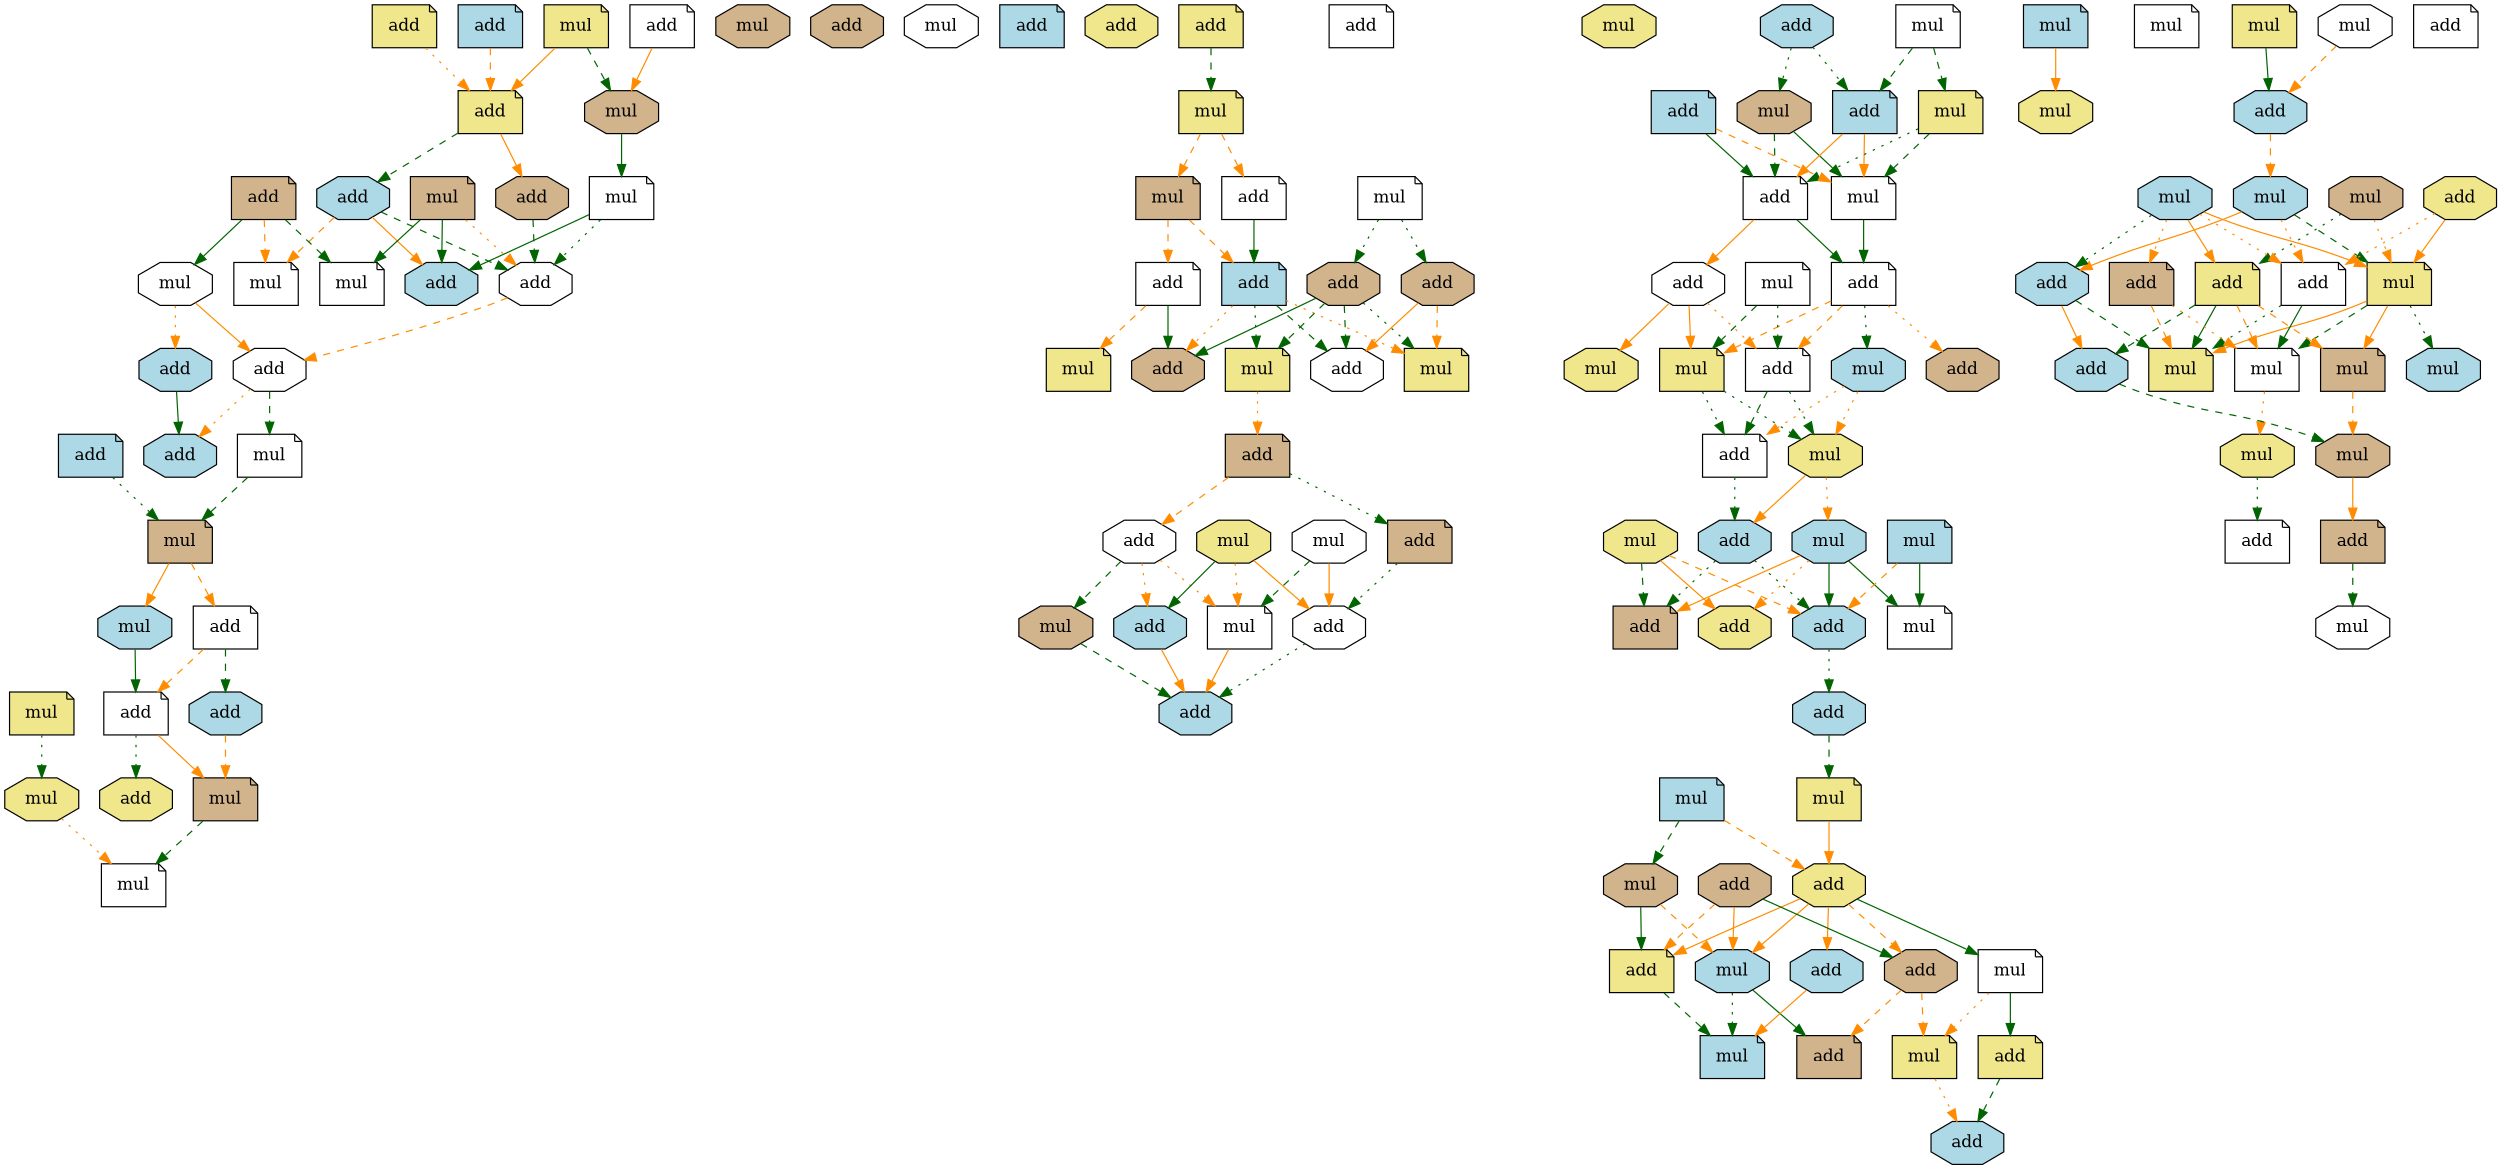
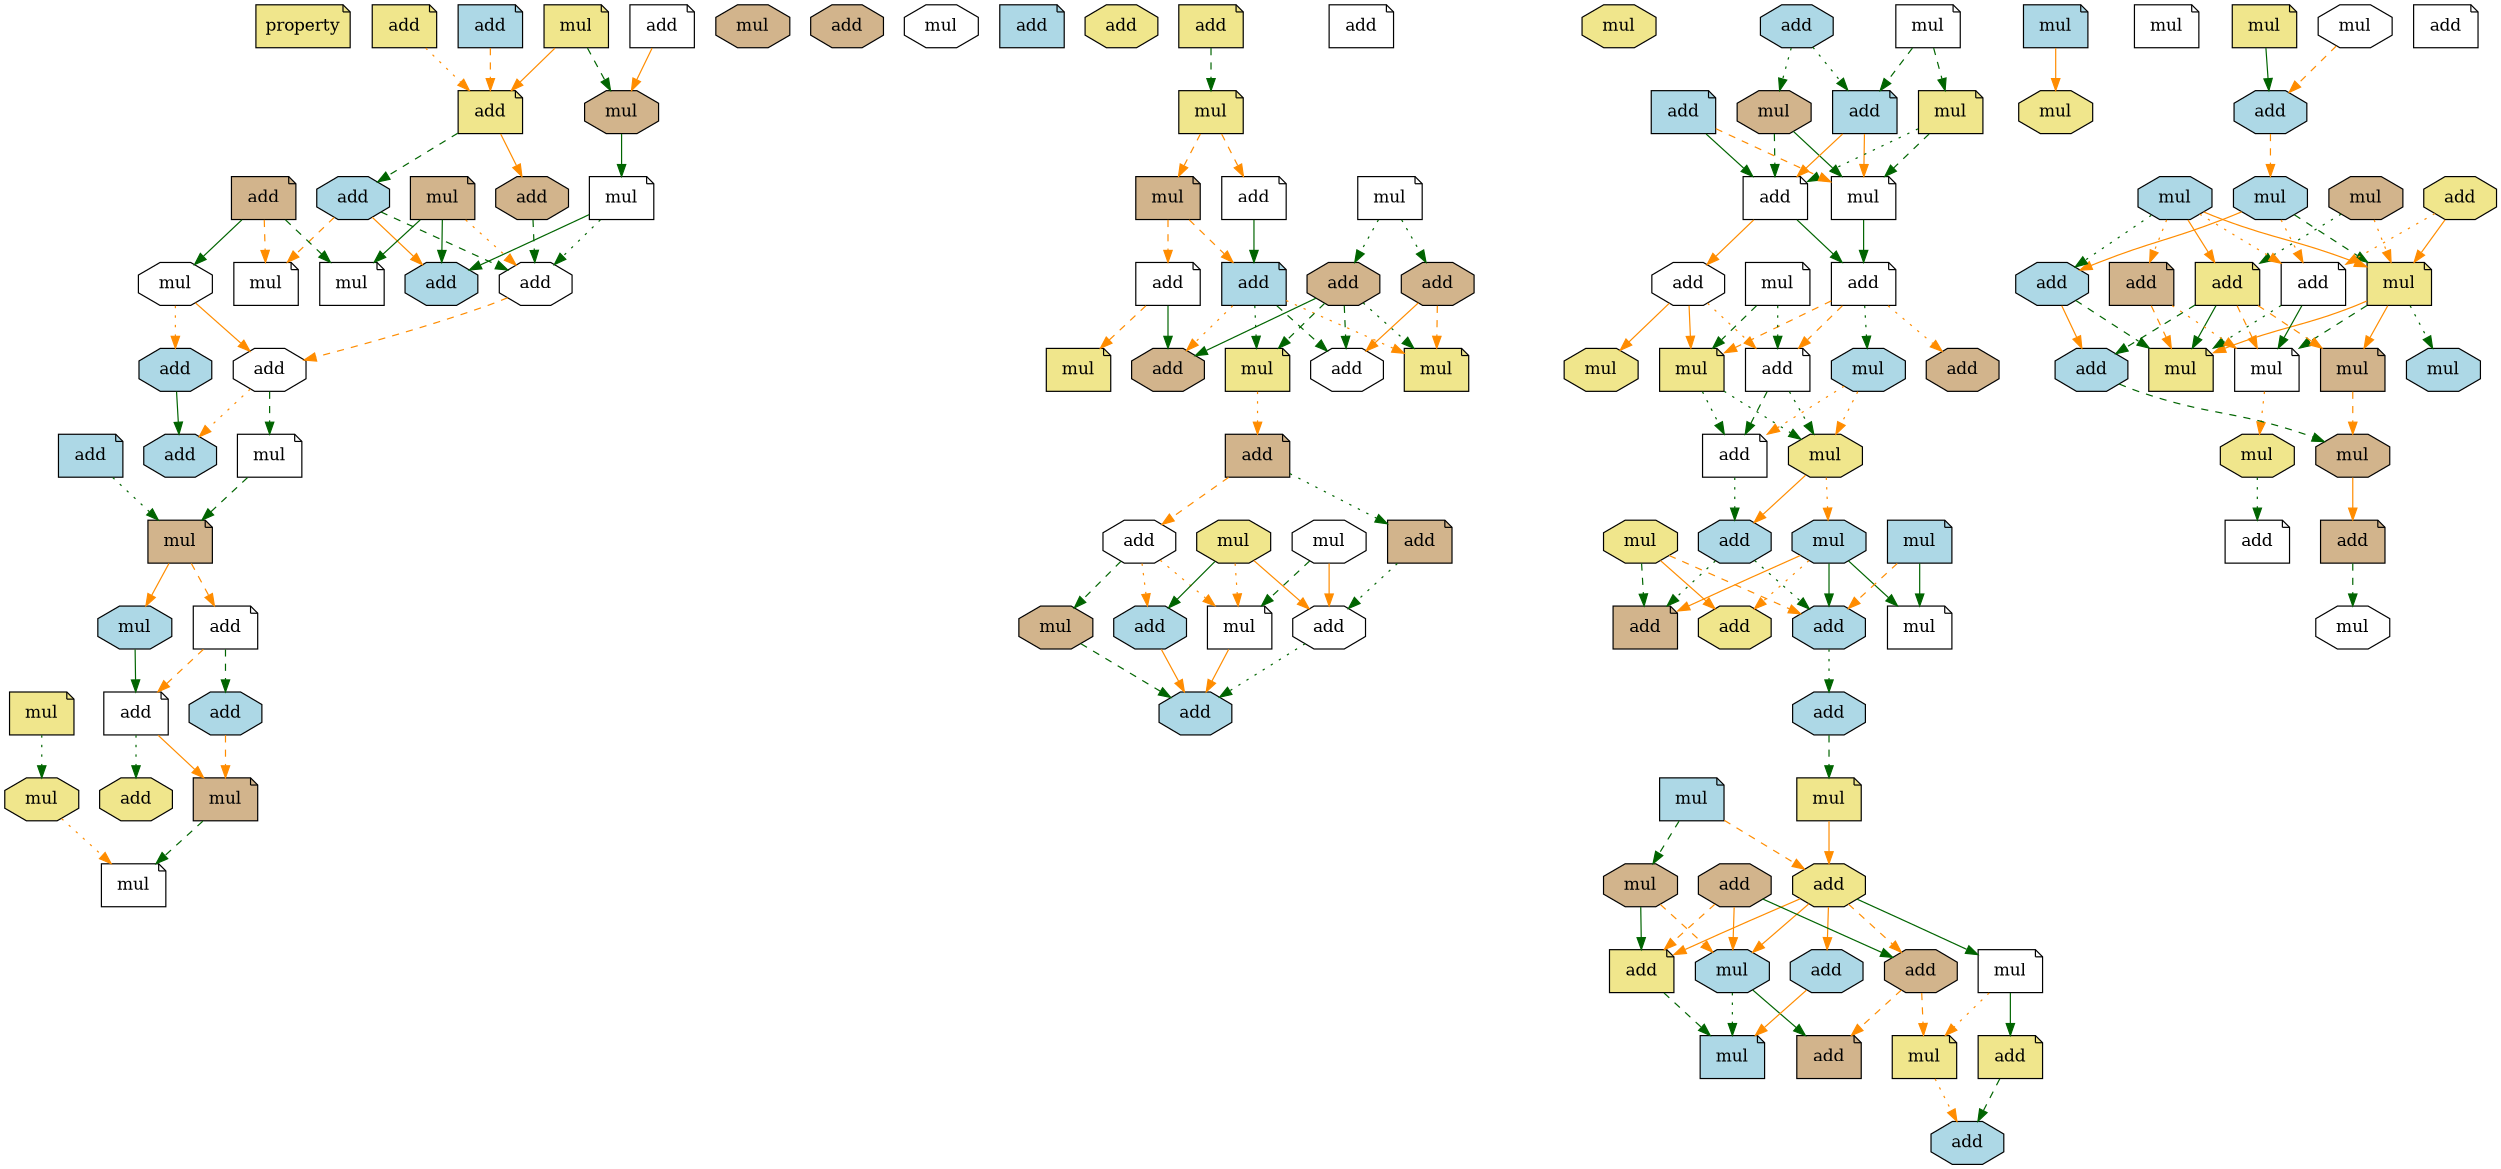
node "property": added
